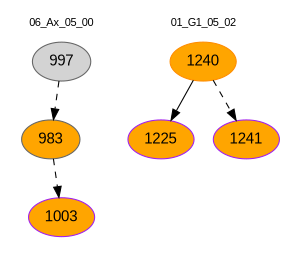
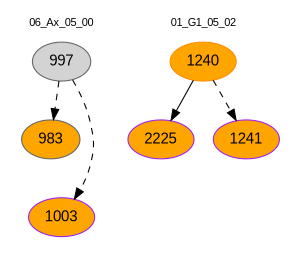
node "1225": label "1225" -> "2225"
edge "983" -> "1003": now "997" -> "1003"
